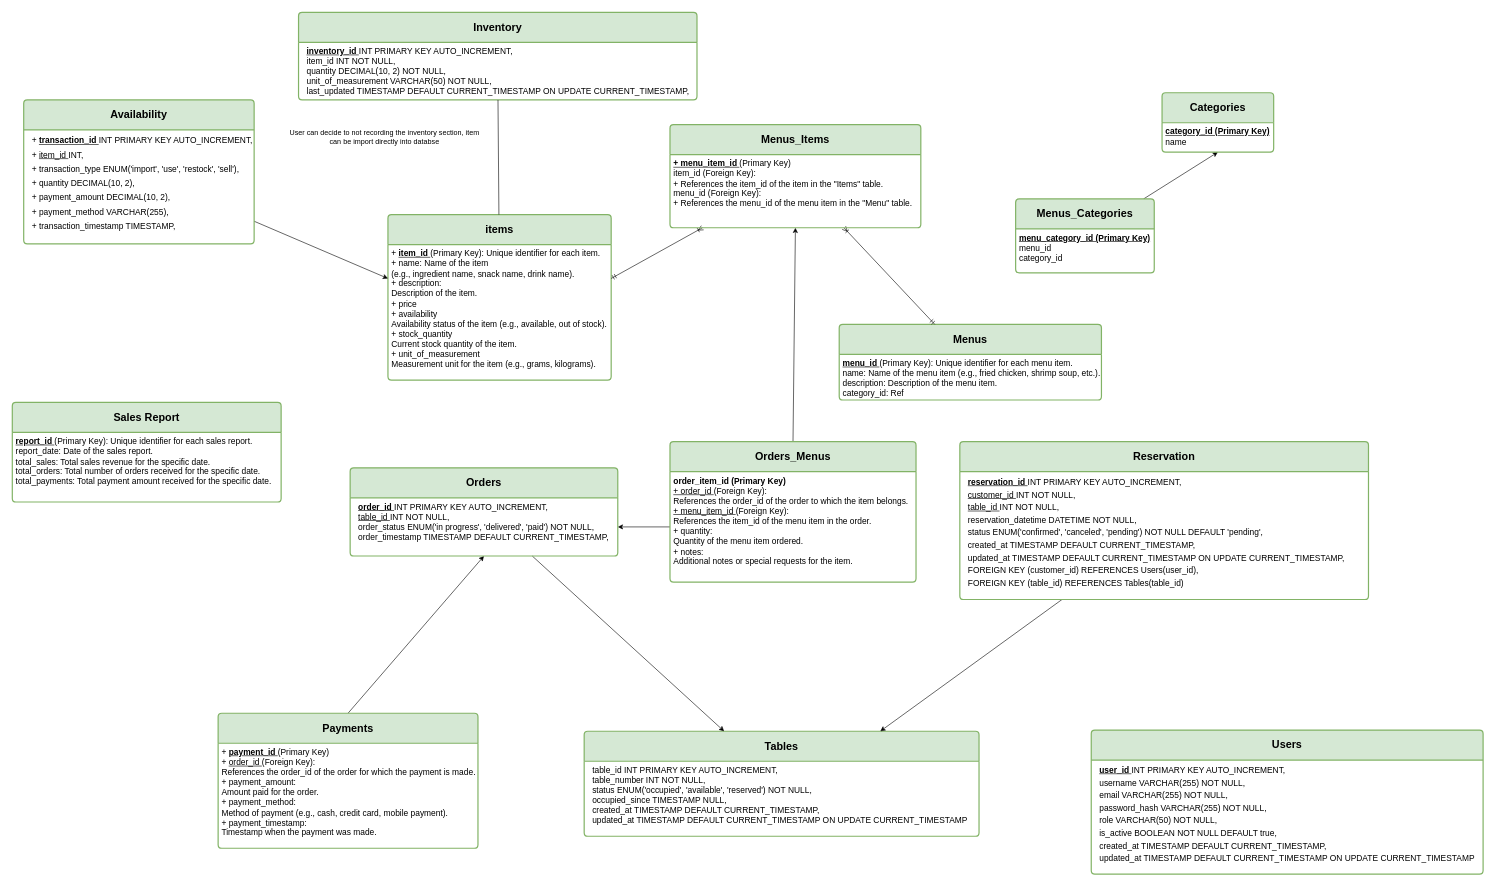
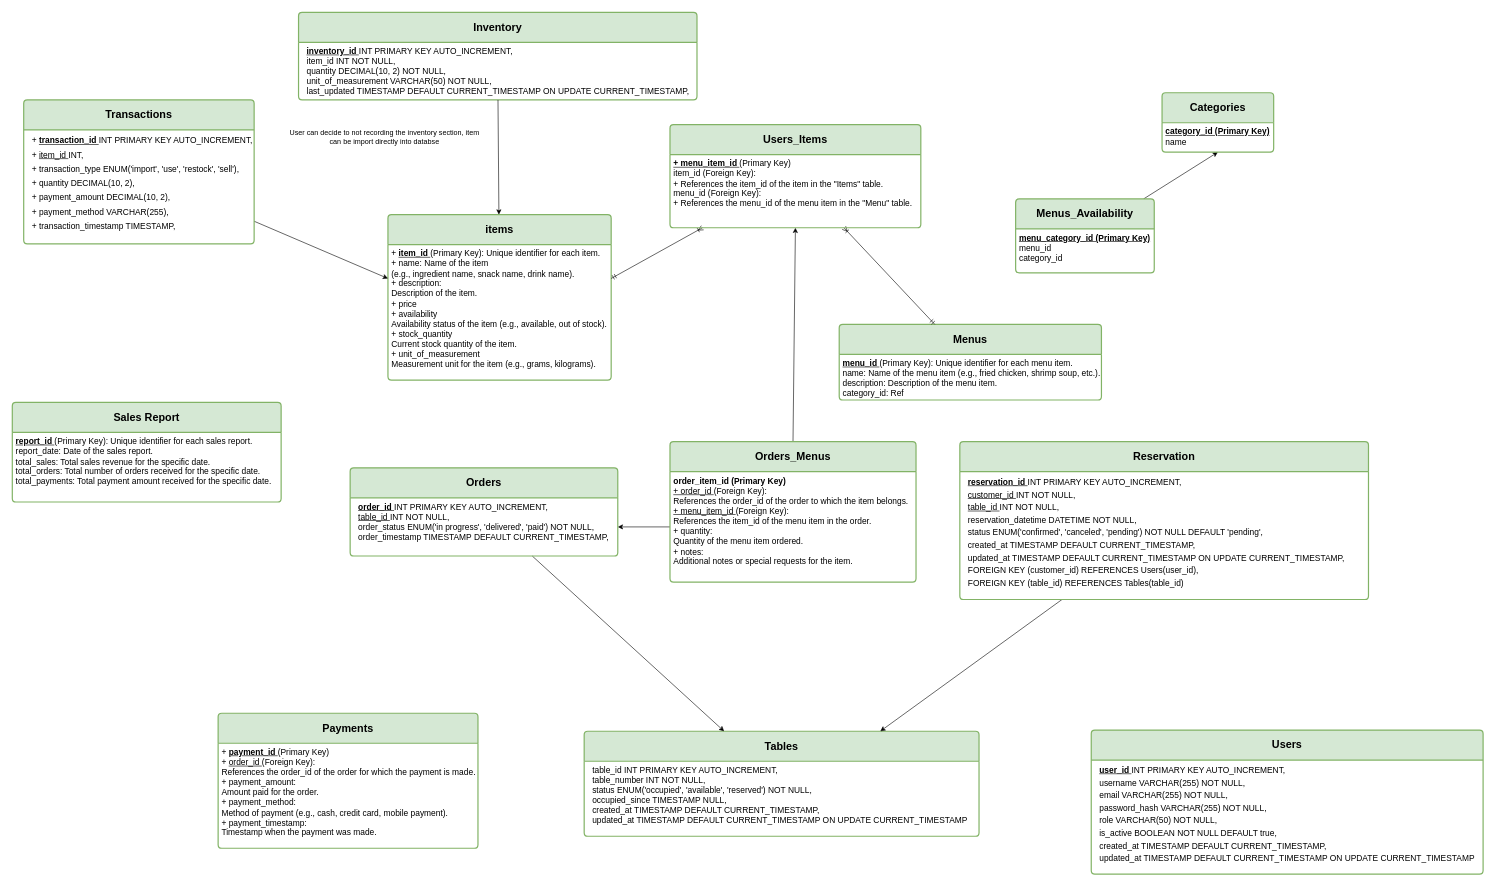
node "Availability": label "Availability" -> "Transactions"
node "Menus_Items": label "Menus_Items" -> "Users_Items"
edge "inventory_id INT PRIMARY KEY AUTO_INCREMENT, item_id INT NOT NULL, quantity DECIMAL(10, 2) NOT NULL, unit_of_measurement VARCHAR(50) NOT NULL, last_updated TIMESTAMP DEFAULT CURRENT_TIMESTAMP ON UPDATE CURRENT_TIMESTAMP," -- "items": arrowhead none -> classic
node "Menus_Categories": label "Menus_Categories" -> "Menus_Availability"
edge "Payments" -> "order_id INT PRIMARY KEY AUTO_INCREMENT, table_id INT NOT NULL, order_status ENUM('in progress', 'delivered', 'paid') NOT NULL, order_timestamp TIMESTAMP DEFAULT CURRENT_TIMESTAMP,": removed
